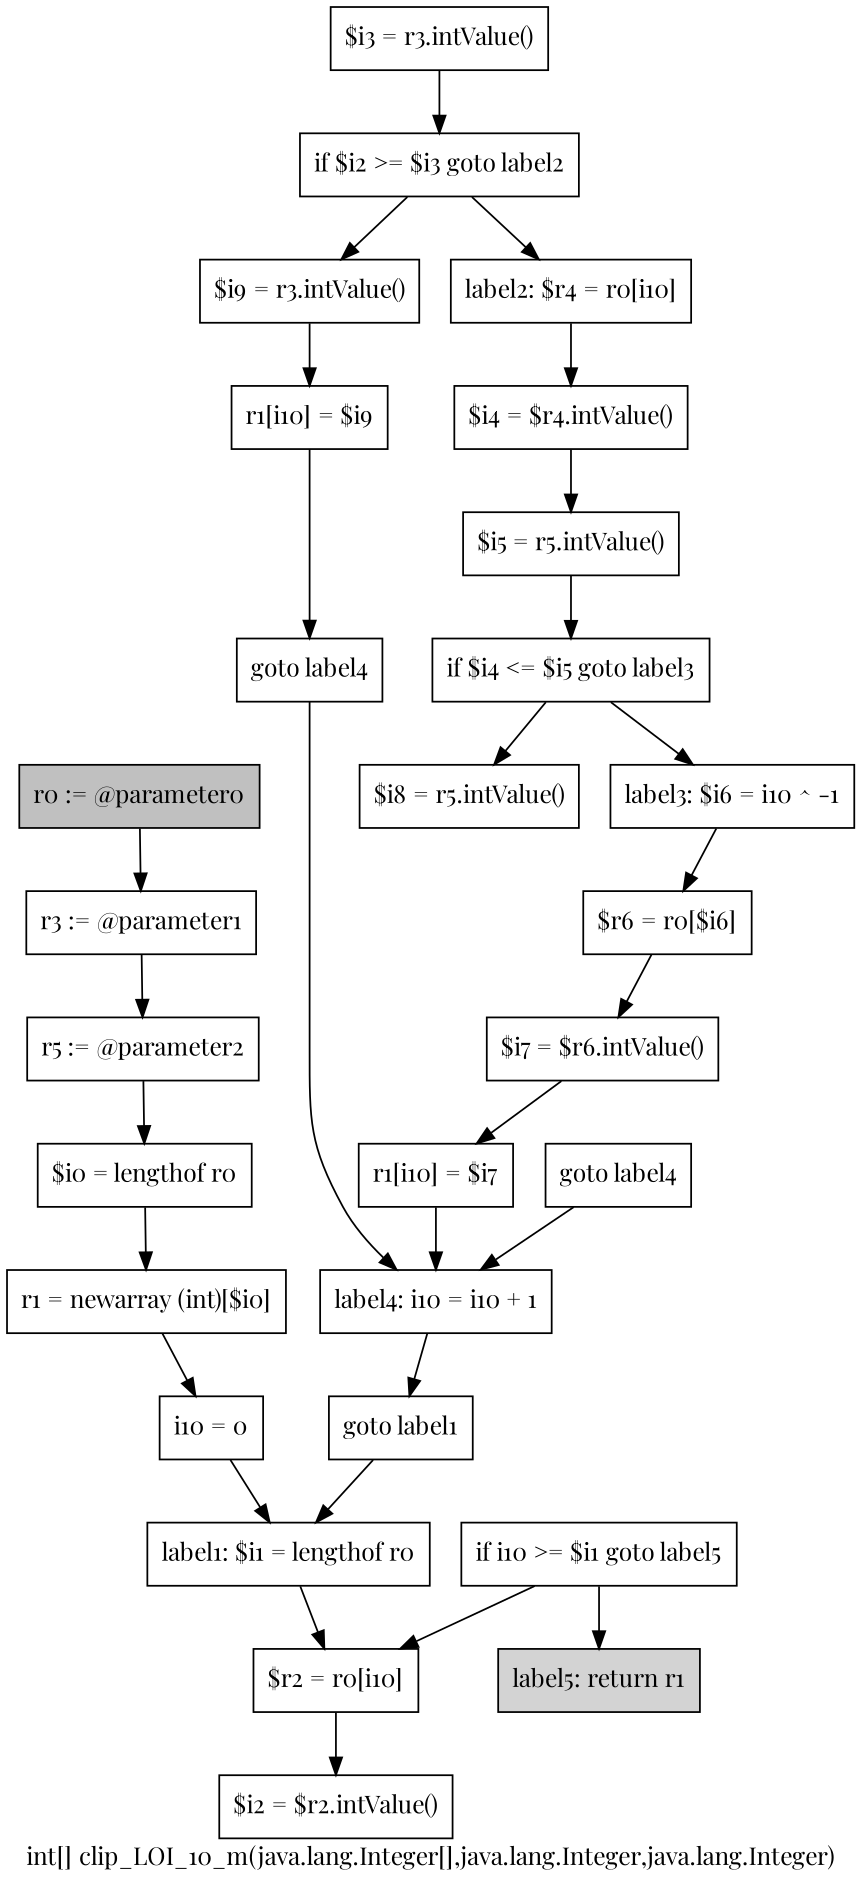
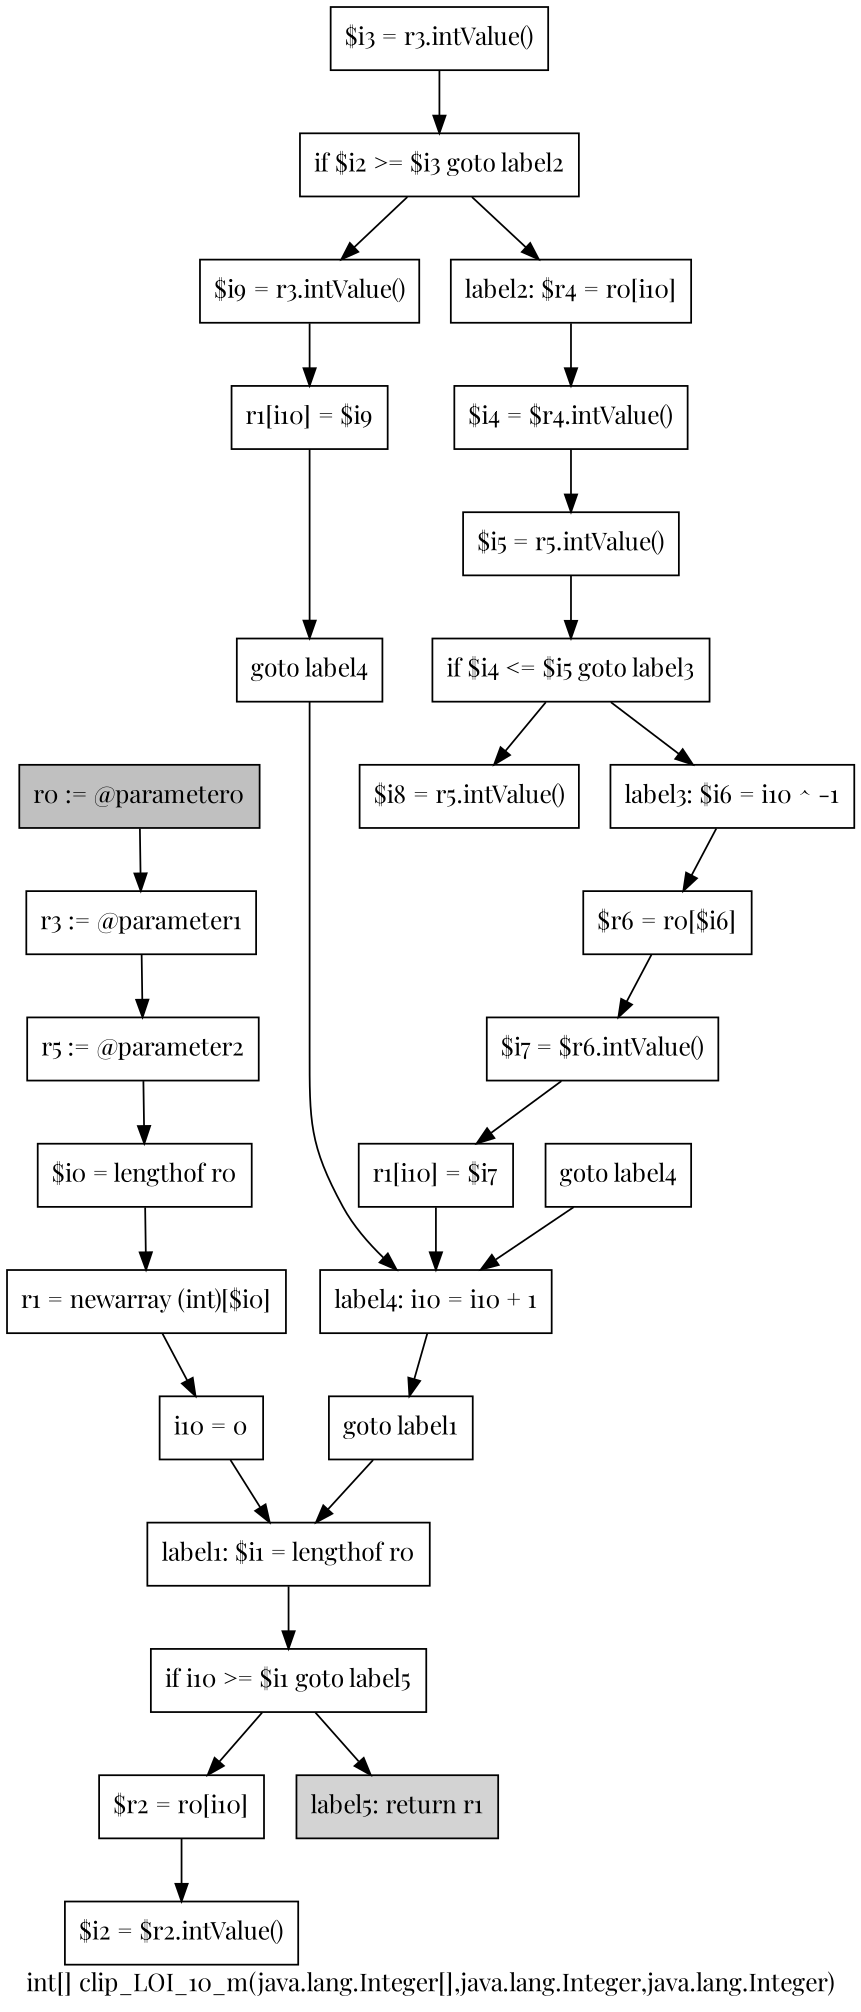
edge "label1: $i1 = lengthof r0" -> "$r2 = r0[i10]": now "label1: $i1 = lengthof r0" -> "if i10 >= $i1 goto label5"
